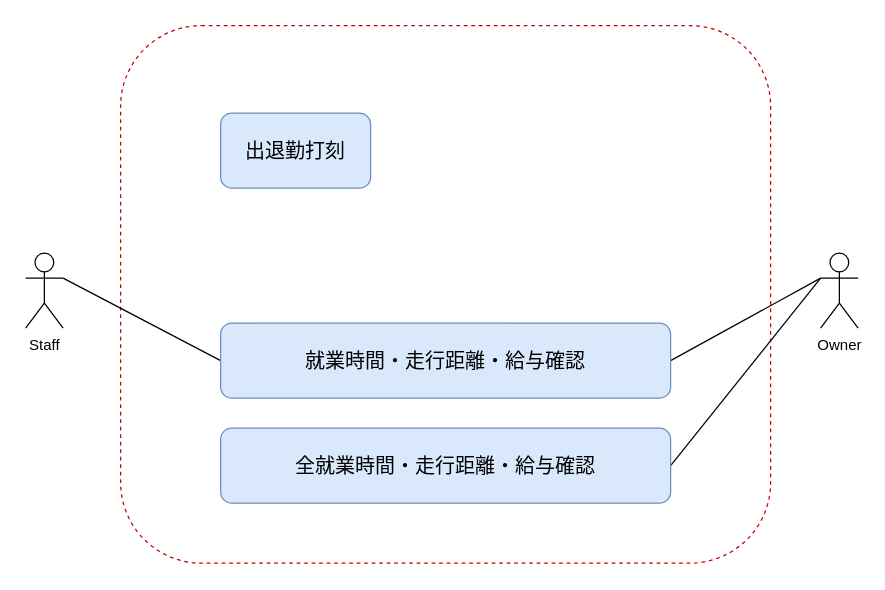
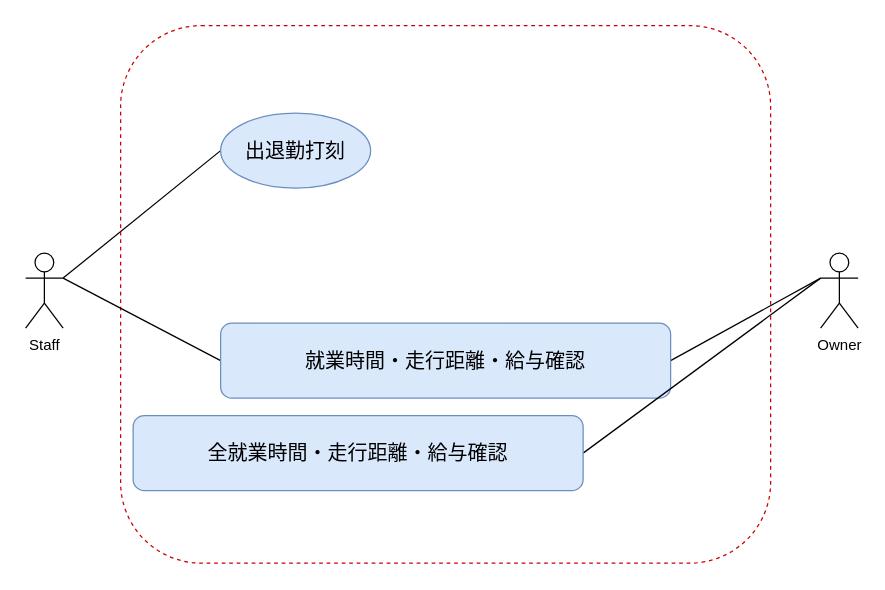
node "出退勤打刻": shape rounded rectangle -> ellipse
edge "出退勤打刻" -- "Staff": added
node "全就業時間・走行距離・給与確認": moved (446, 466) -> (358, 453)
